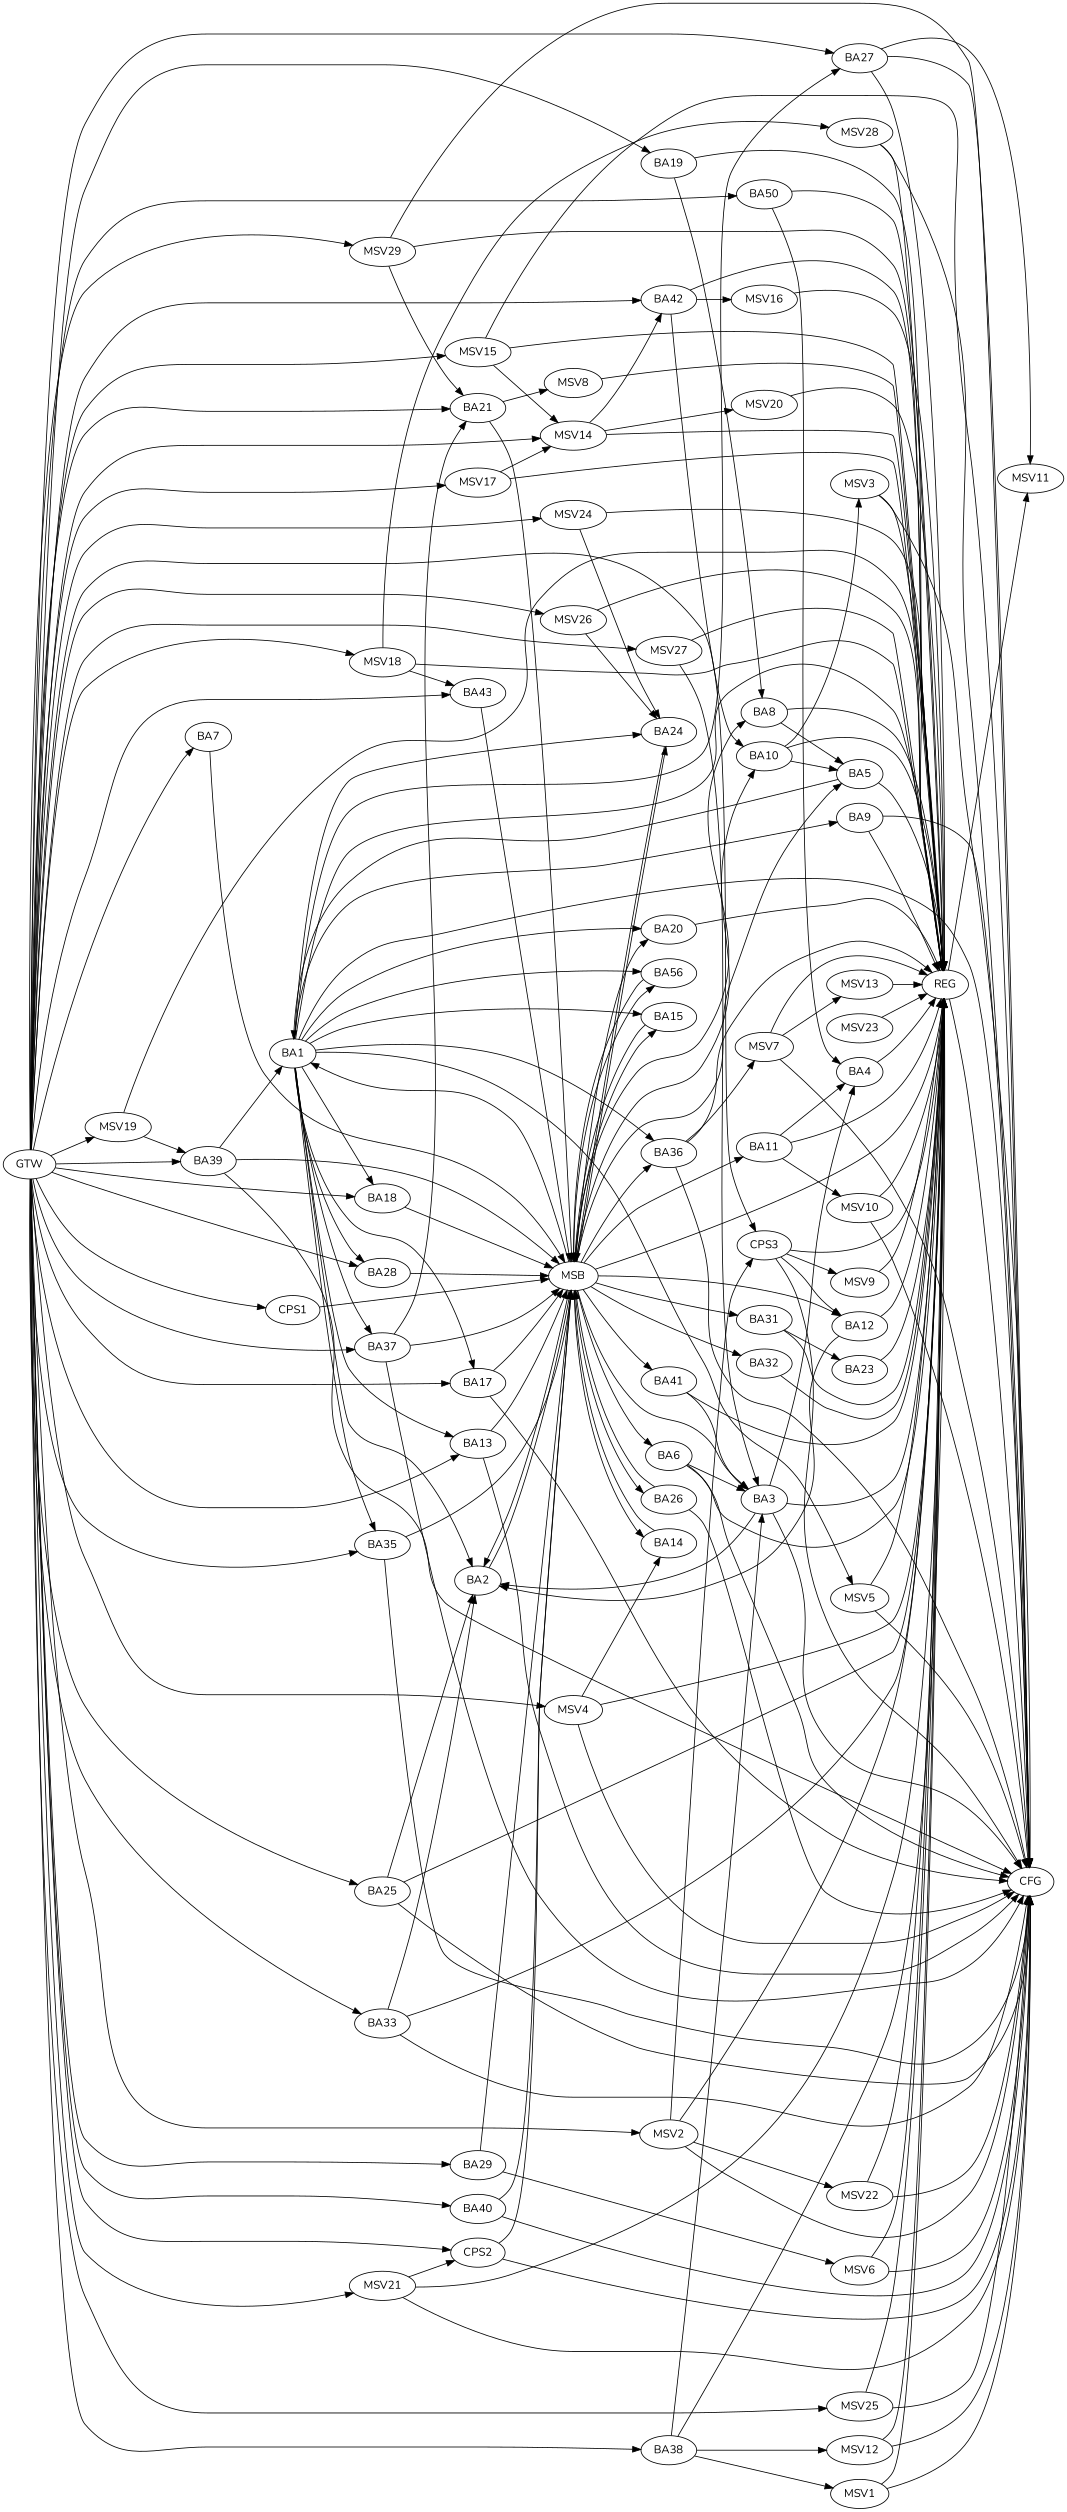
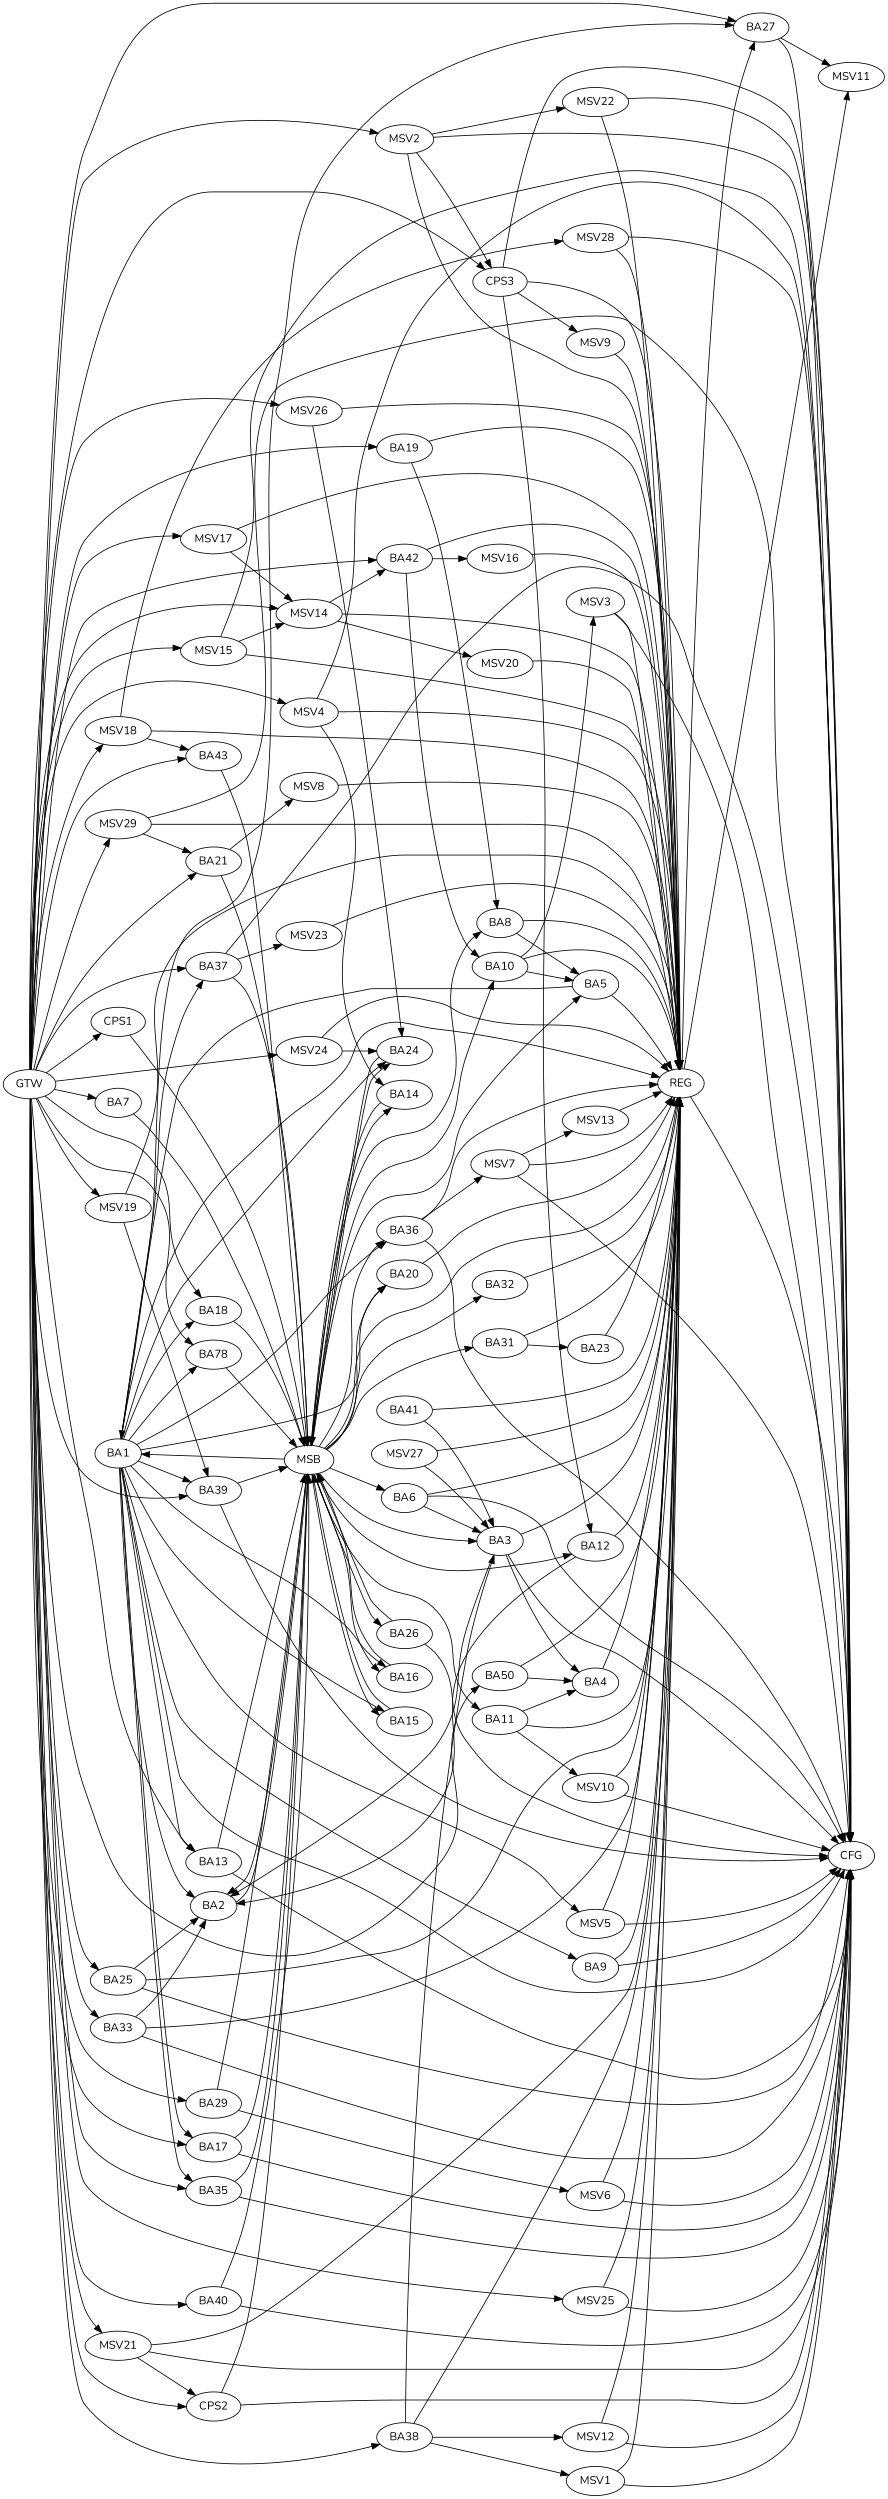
edge "BA27" -> "REG": reversed
edge "GTW" -> "MSV27": removed
edge "BA37" -> "BA21": now "BA37" -> "MSV23"
node "BA56": label "BA56" -> "BA16"
edge "BA39" -> "BA1": reversed
node "BA28": label "BA28" -> "BA78"
edge "MSB" -> "BA41": removed
